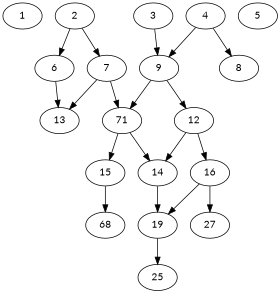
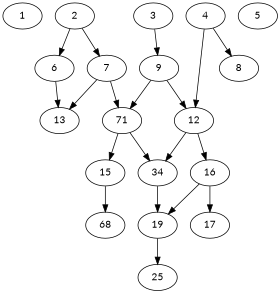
edge "4" -> "9": now "4" -> "12"
node "14": label "14" -> "34"
node "27": label "27" -> "17"
